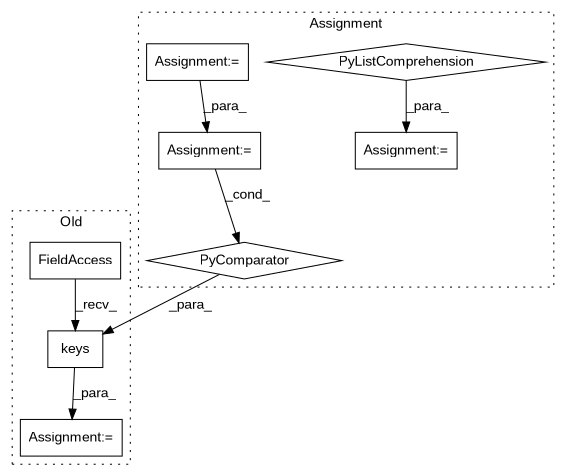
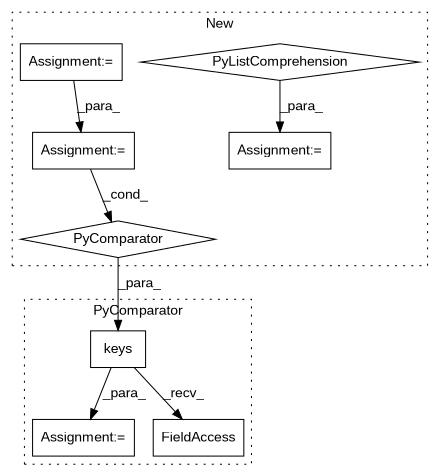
cluster "Assignment": label "Assignment" -> "New"
cluster "Old": label "Old" -> "PyComparator"
edge "FieldAccess" -> "keys": reversed
